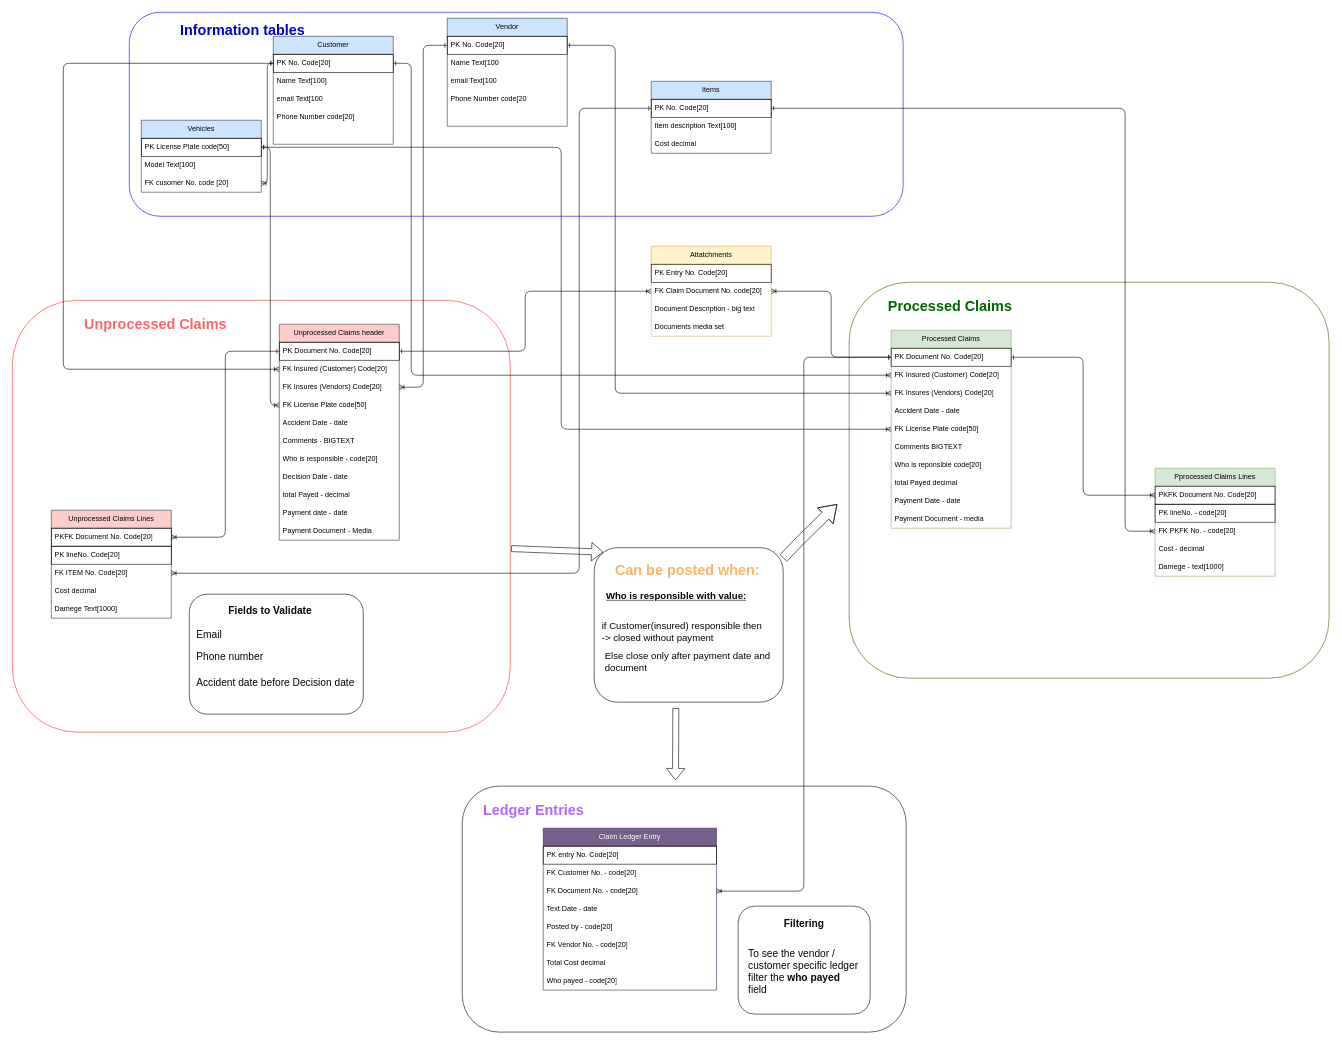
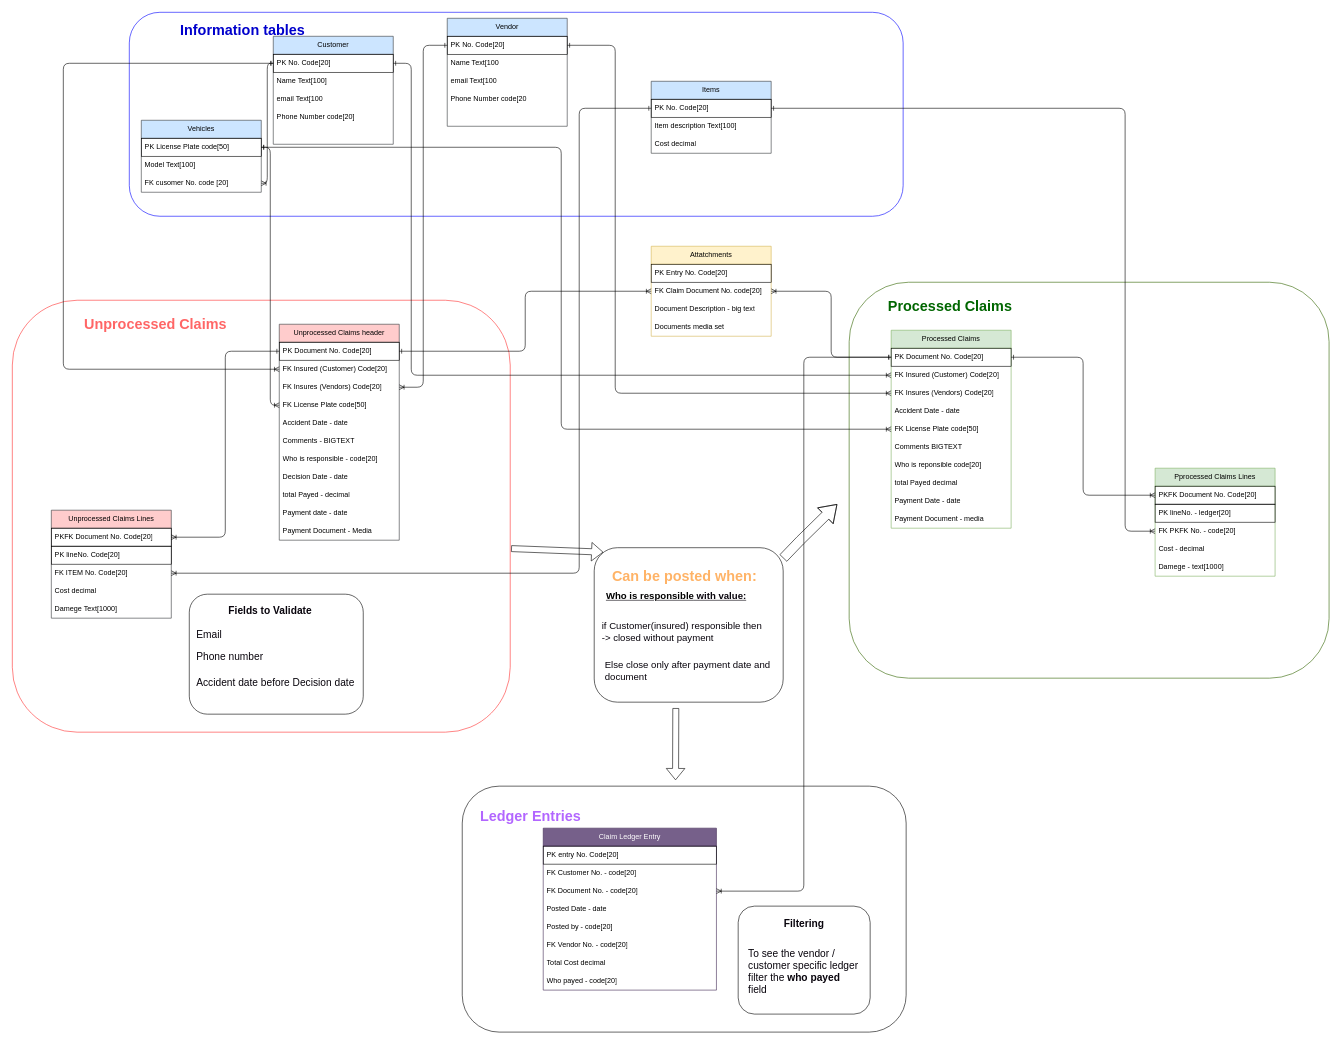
node "PK lineNo. - code[20]": label "PK lineNo. - code[20]" -> "PK lineNo. - ledger[20]"
node "Can be posted when:": moved (690, 570) -> (687, 576)
node "Else close only after payment date and document": moved (687, 662) -> (687, 671)
node "Ledger Entries": moved (585, 810) -> (582, 816)
node "Text Date - date": label "Text Date - date" -> "Posted Date - date"
